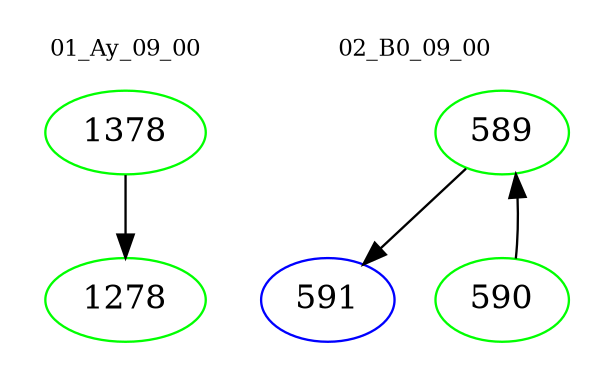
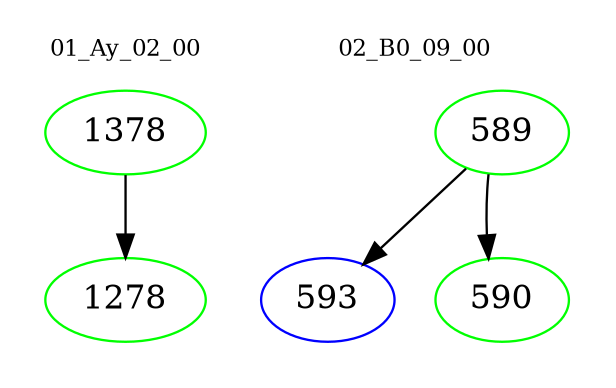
cluster "01_Ay_09_00": label "01_Ay_09_00" -> "01_Ay_02_00"
edge "590" -> "589": reversed
node "591": label "591" -> "593"
